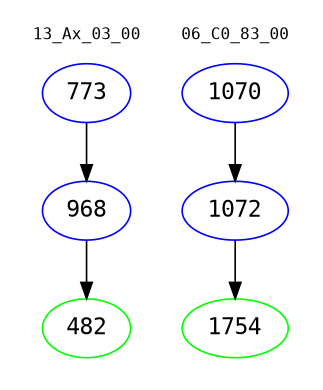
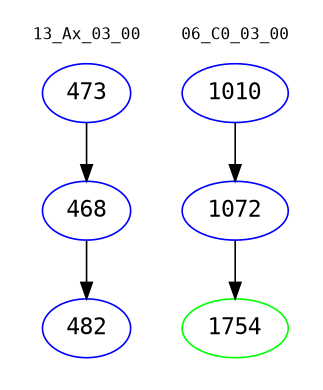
cluster "06_C0_83_00": label "06_C0_83_00" -> "06_C0_03_00"
node "773": label "773" -> "473"
node "1070": label "1070" -> "1010"
node "968": label "968" -> "468"
node "482": color green -> blue
